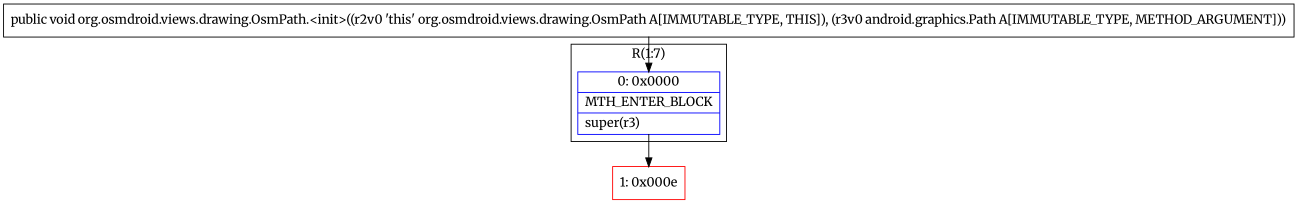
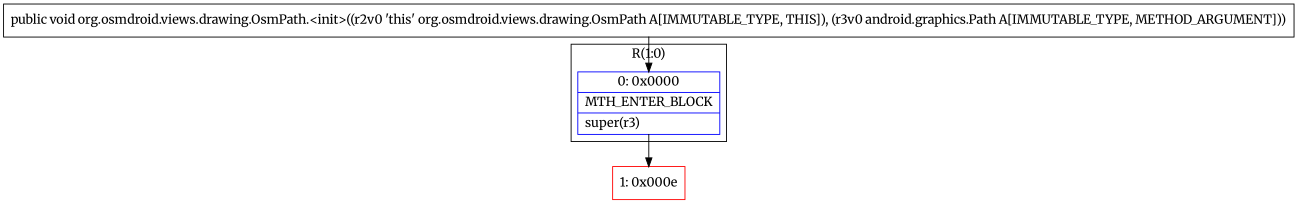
cluster "R(1:7)": label "R(1:7)" -> "R(1:0)"
